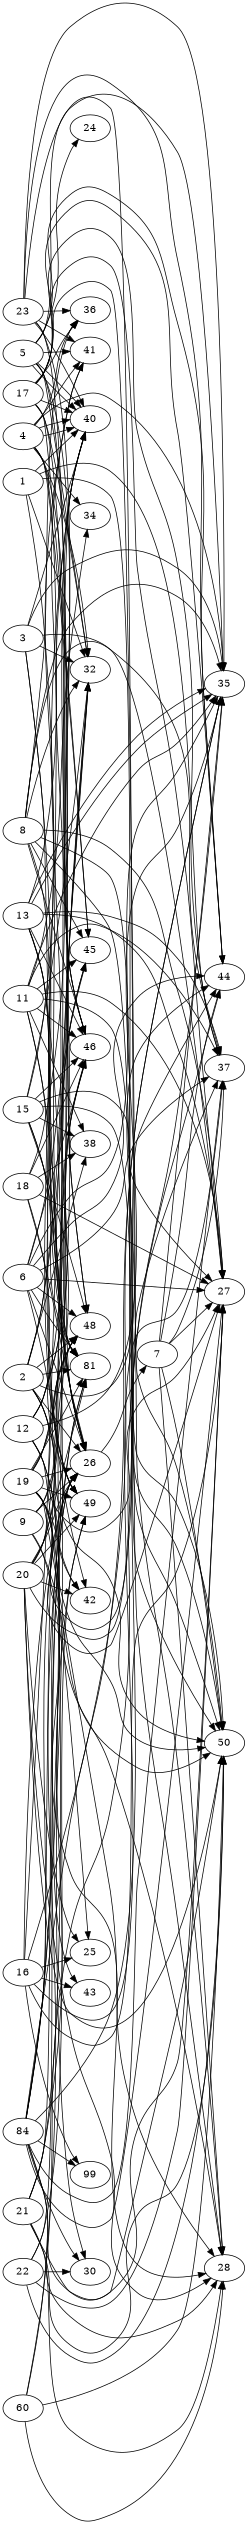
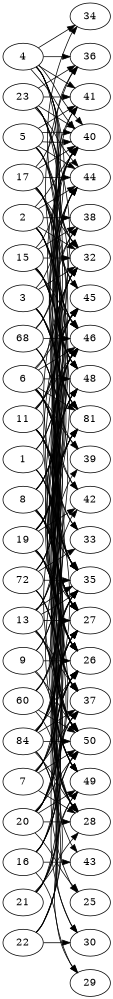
node "24": removed
node "39": added
node "33": added
edge "13" -> "50": added
node "18": label "18" -> "68"
edge "26" -> "7": reversed
node "12": label "12" -> "72"
edge "16" -> "25": removed
node "99": label "99" -> "29"
